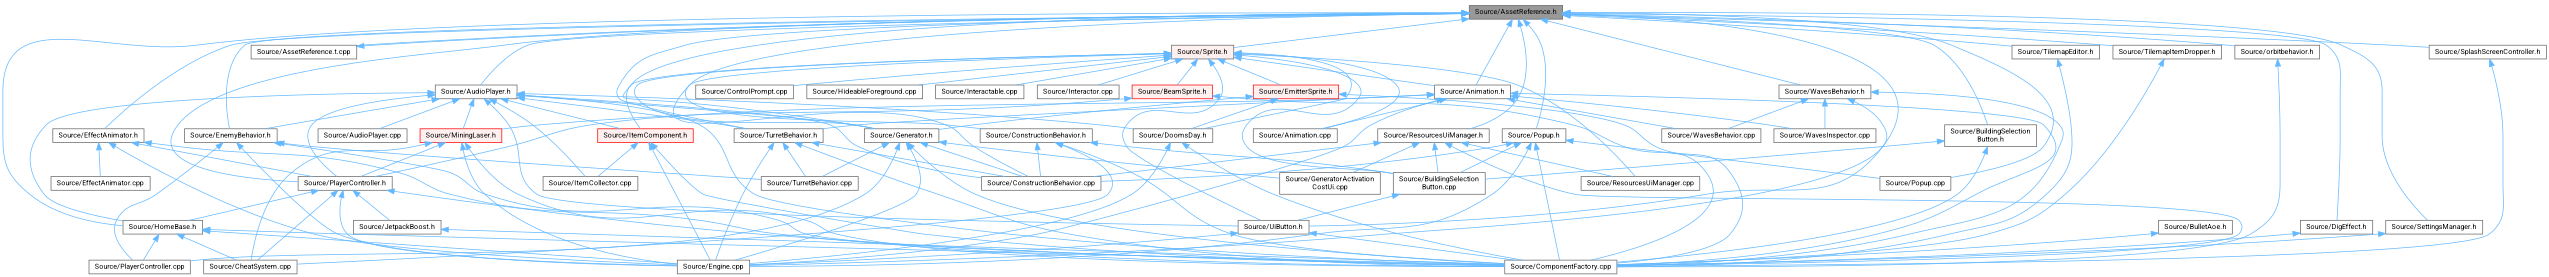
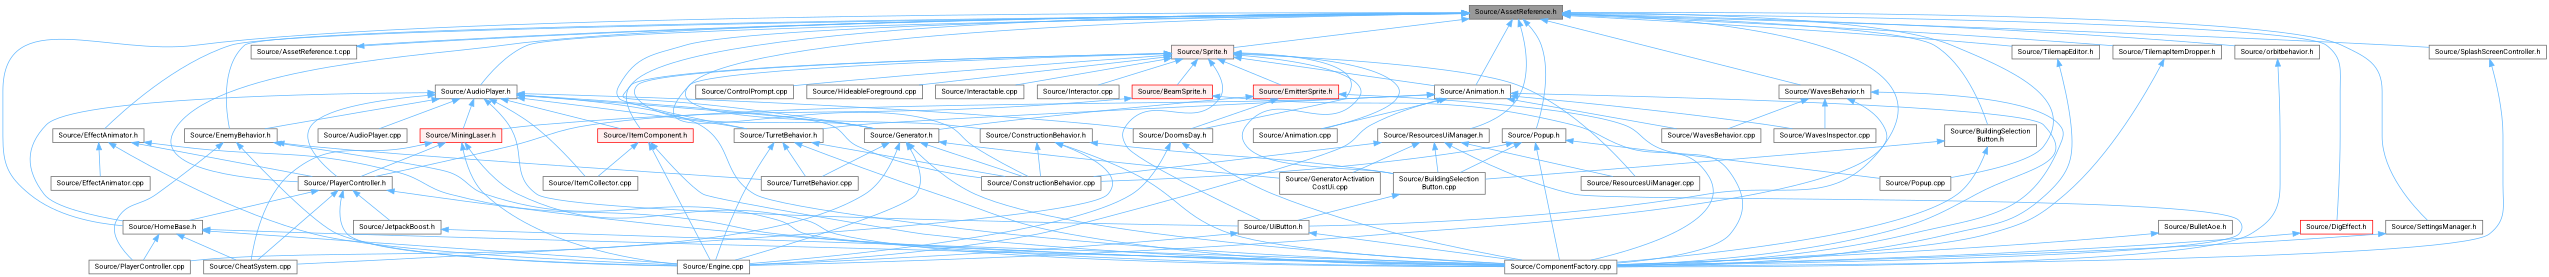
node "Source/DigEffect.h": color grey40 -> red
edge "Source/Engine.cpp" -> "Source/Popup.h": removed
